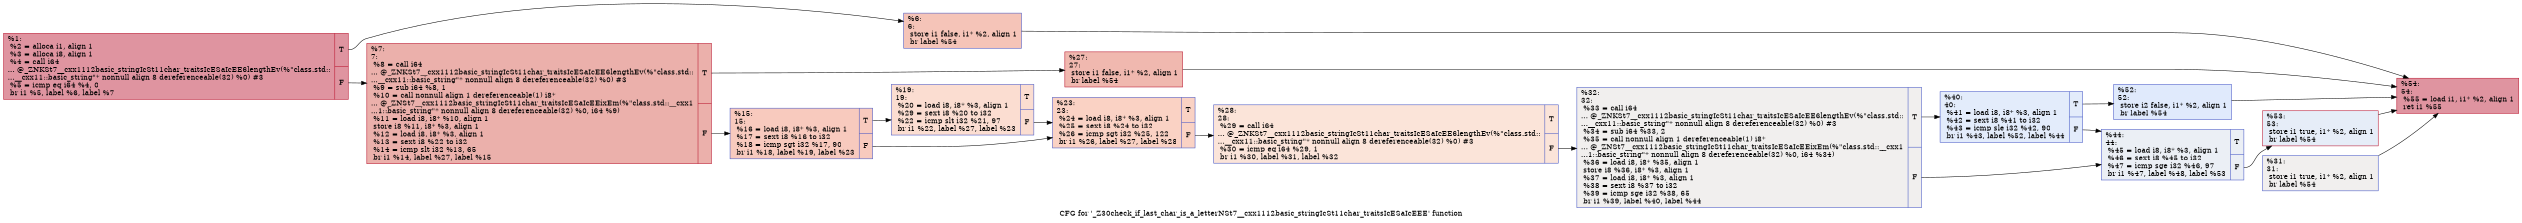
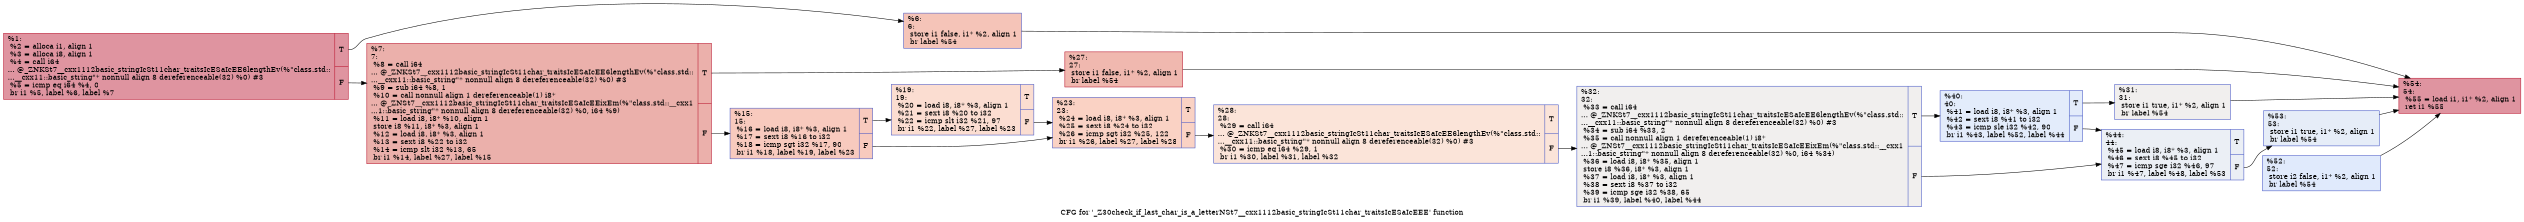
edge "%40:" -> "%52:": now "%40:" -> "%31:"
node "%19:": text "%29 = sext i8 %20 to i32" -> "%21 = sext i8 %20 to i32"
node "%53:": color #b70d28ff -> #3d50c3ff
